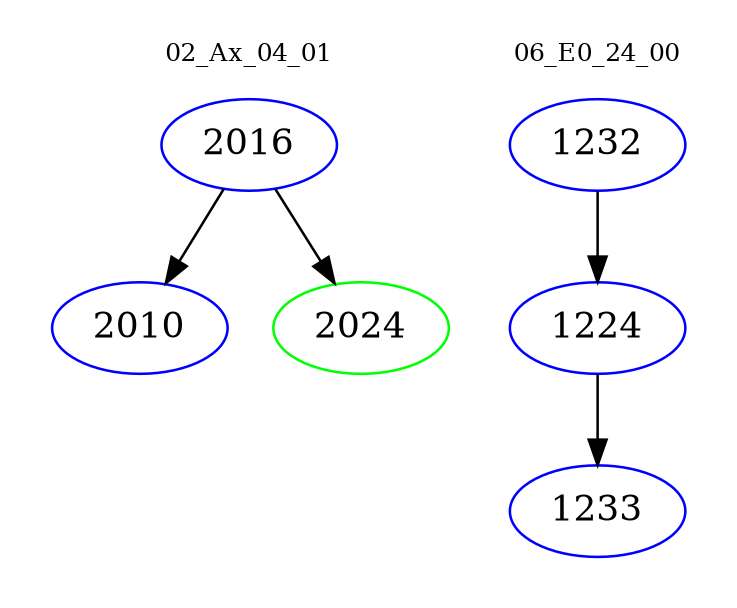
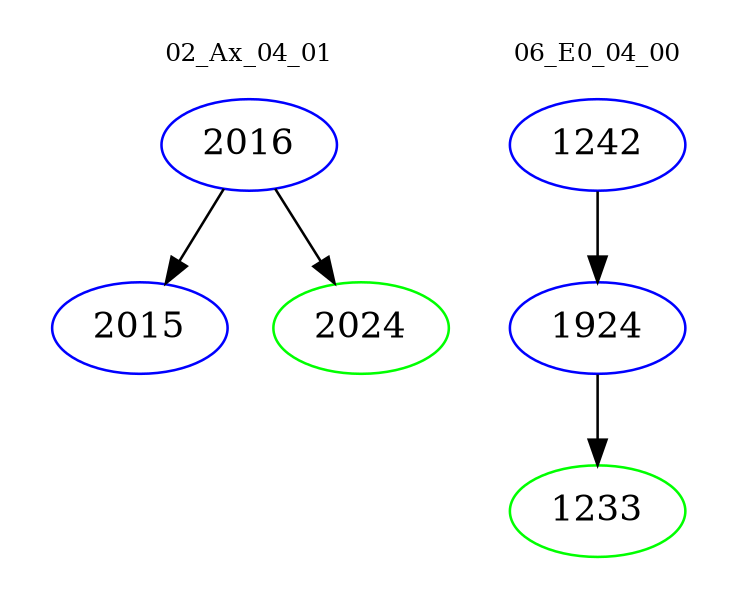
cluster "06_E0_24_00": label "06_E0_24_00" -> "06_E0_04_00"
node "1232": label "1232" -> "1242"
node "2010": label "2010" -> "2015"
node "1224": label "1224" -> "1924"
node "1233": color blue -> green
